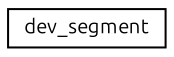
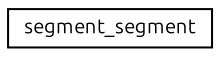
node "dev_segment": label "dev_segment" -> "segment_segment"
